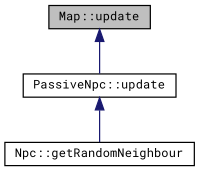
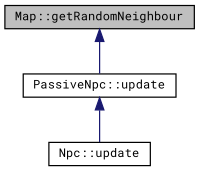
node "Map::update": label "Map::update" -> "Map::getRandomNeighbour"
node "Npc::getRandomNeighbour": label "Npc::getRandomNeighbour" -> "Npc::update"
